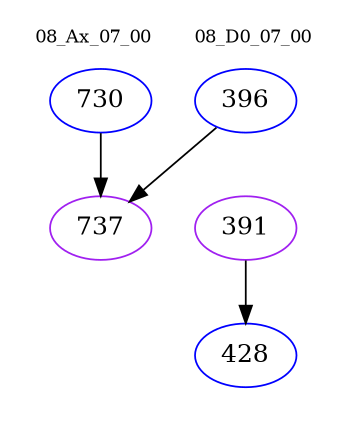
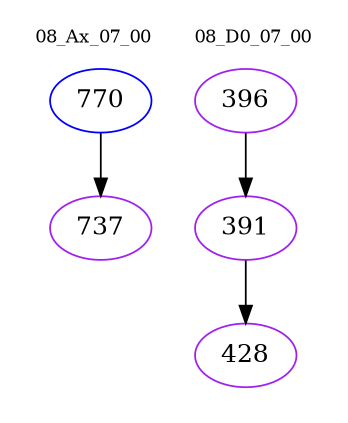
node "730": label "730" -> "770"
node "396": color blue -> purple
edge "396" -> "737": now "396" -> "391"
node "428": color blue -> purple
